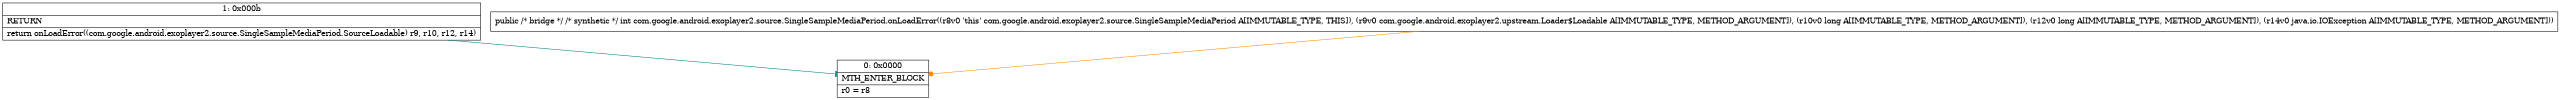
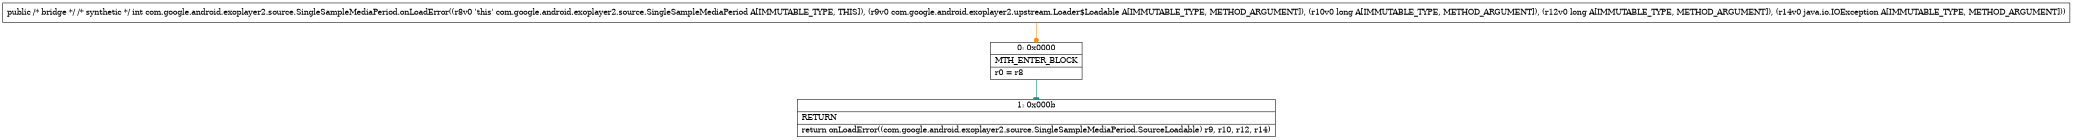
edge "1: 0x000b" -> "0: 0x0000": reversed
